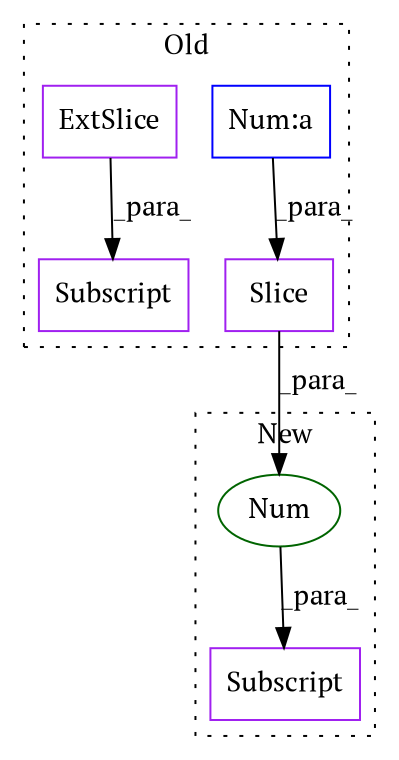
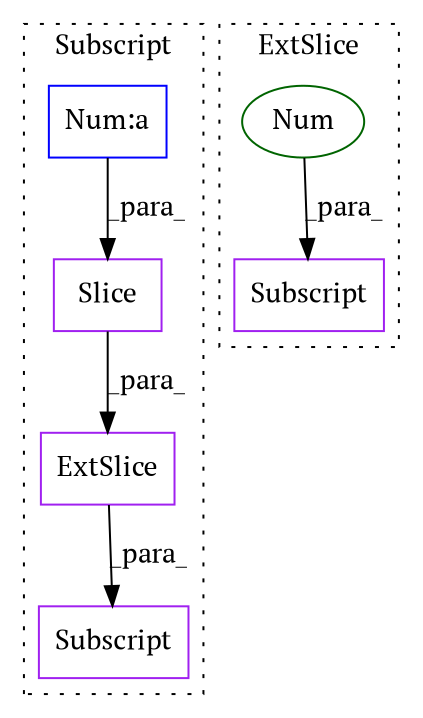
cluster "Old": label "Old" -> "Subscript"
edge "Slice" -> "Num": now "Slice" -> "ExtSlice"
cluster "New": label "New" -> "ExtSlice"
